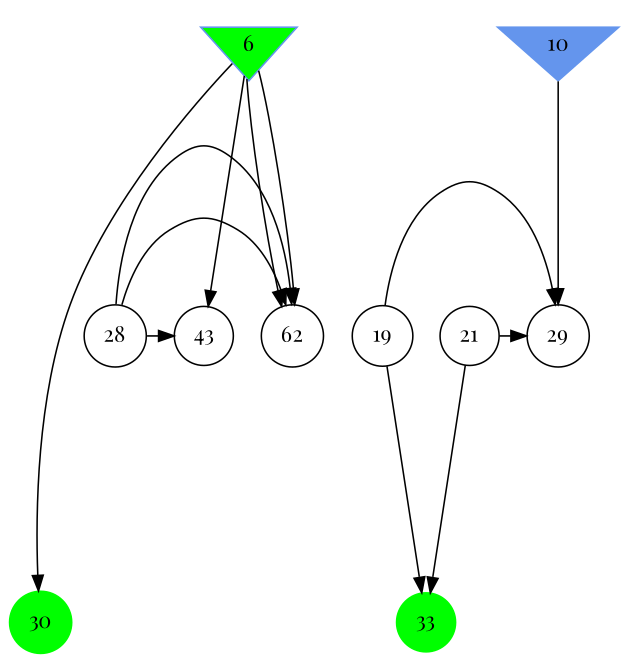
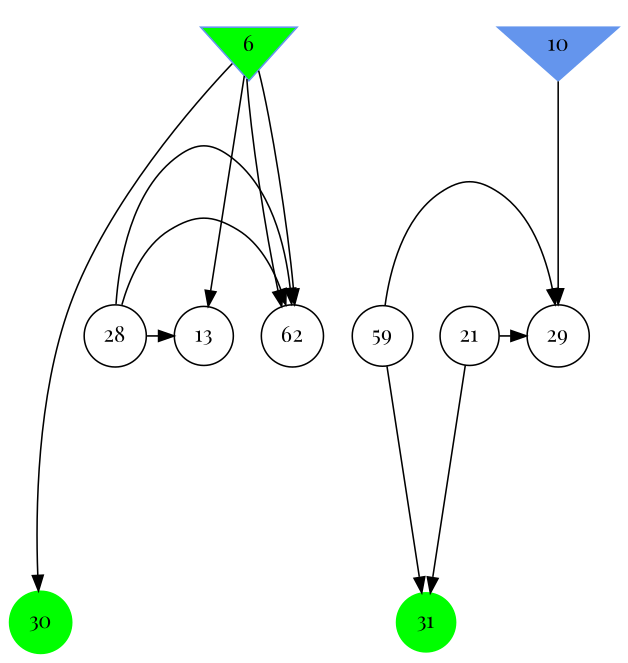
node "43": label "43" -> "13"
node "19": label "19" -> "59"
node "33": label "33" -> "31"
